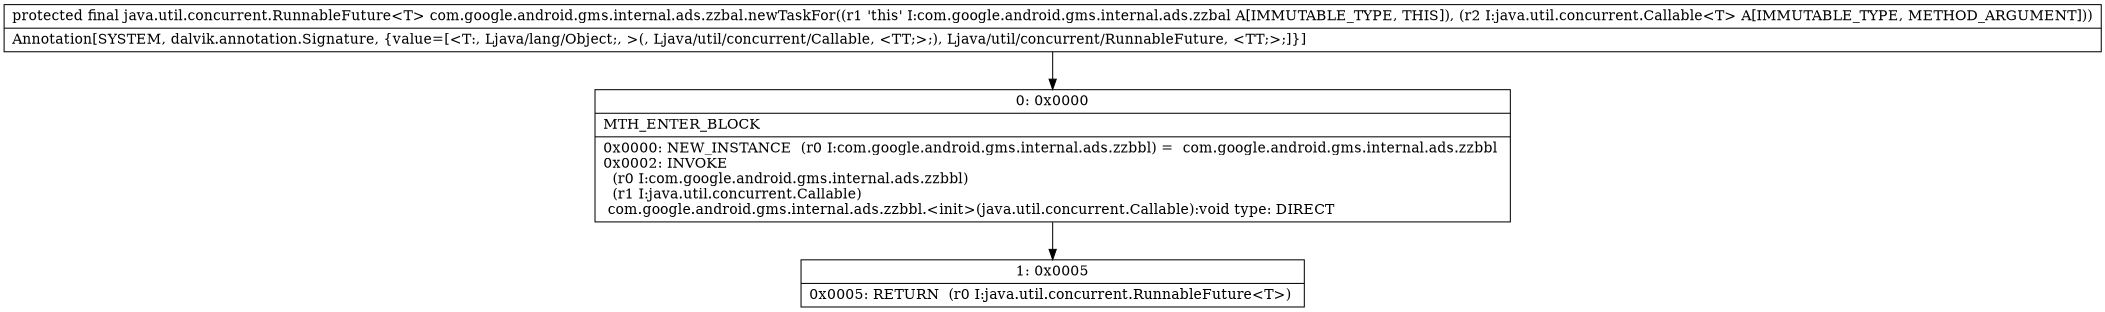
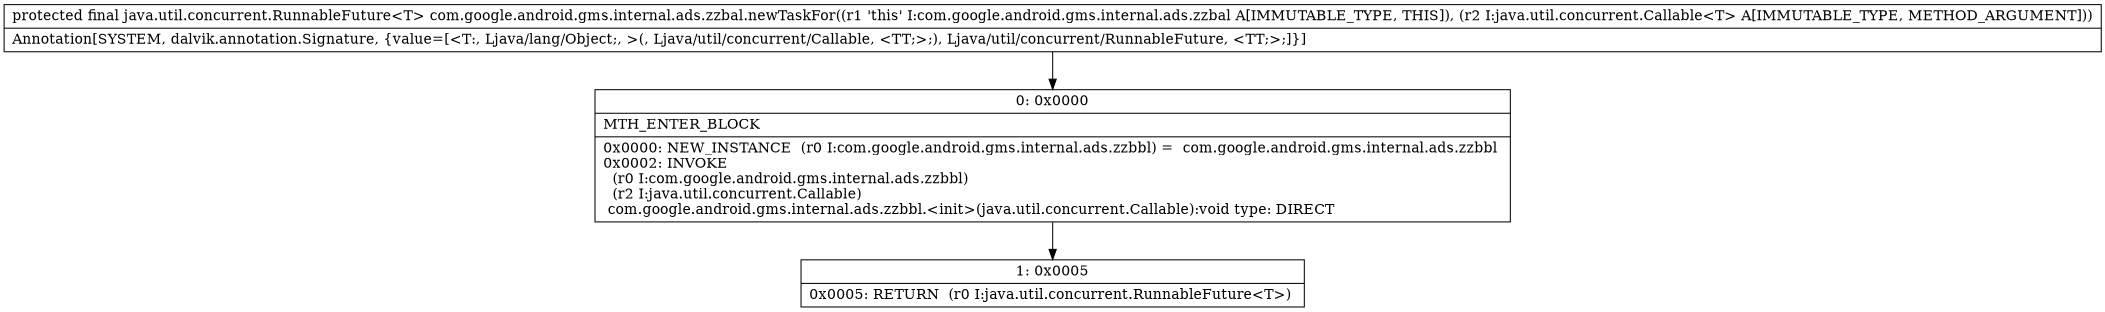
node "0: 0x0000": text "(r1 I:java.util.concurrent.Callable)" -> "(r2 I:java.util.concurrent.Callable)"
